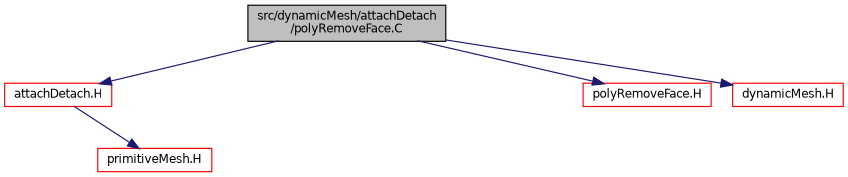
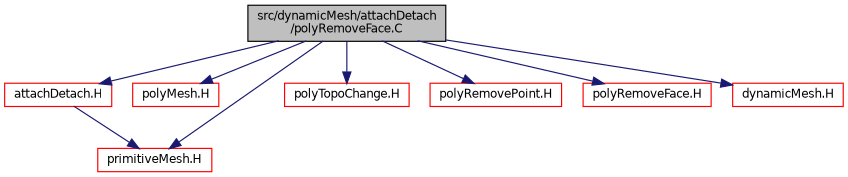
edge "src/dynamicMesh/attachDetach /polyRemoveFace.C" -> "primitiveMesh.H": added
node "polyMesh.H": added
node "polyTopoChange.H": added
node "polyRemovePoint.H": added
